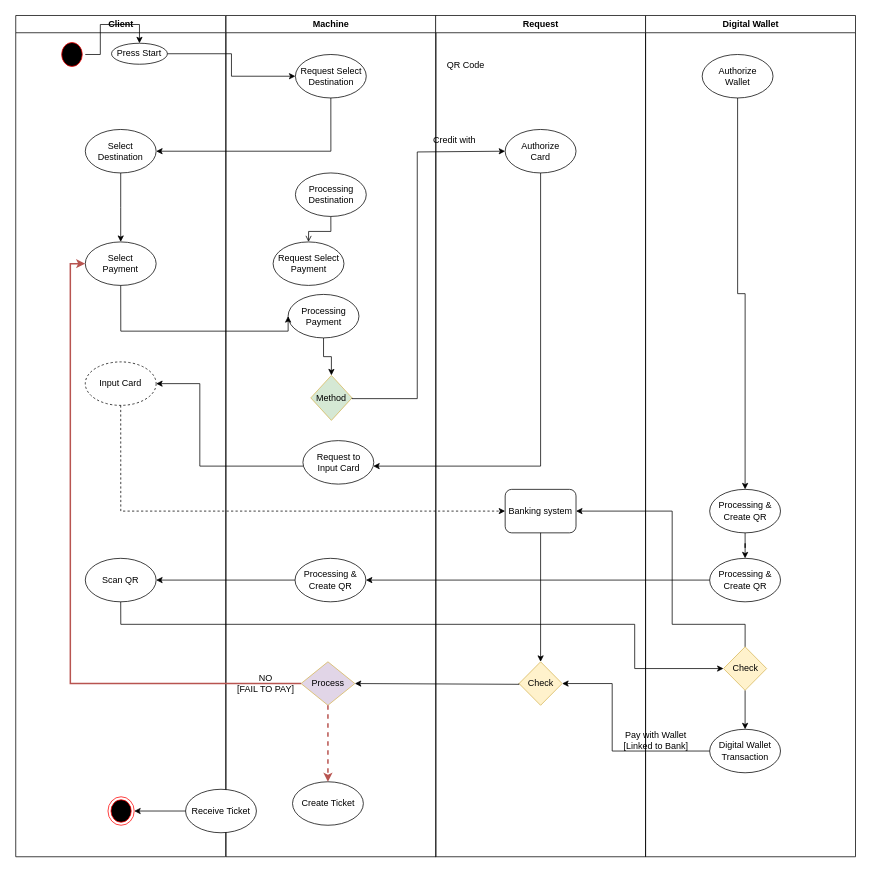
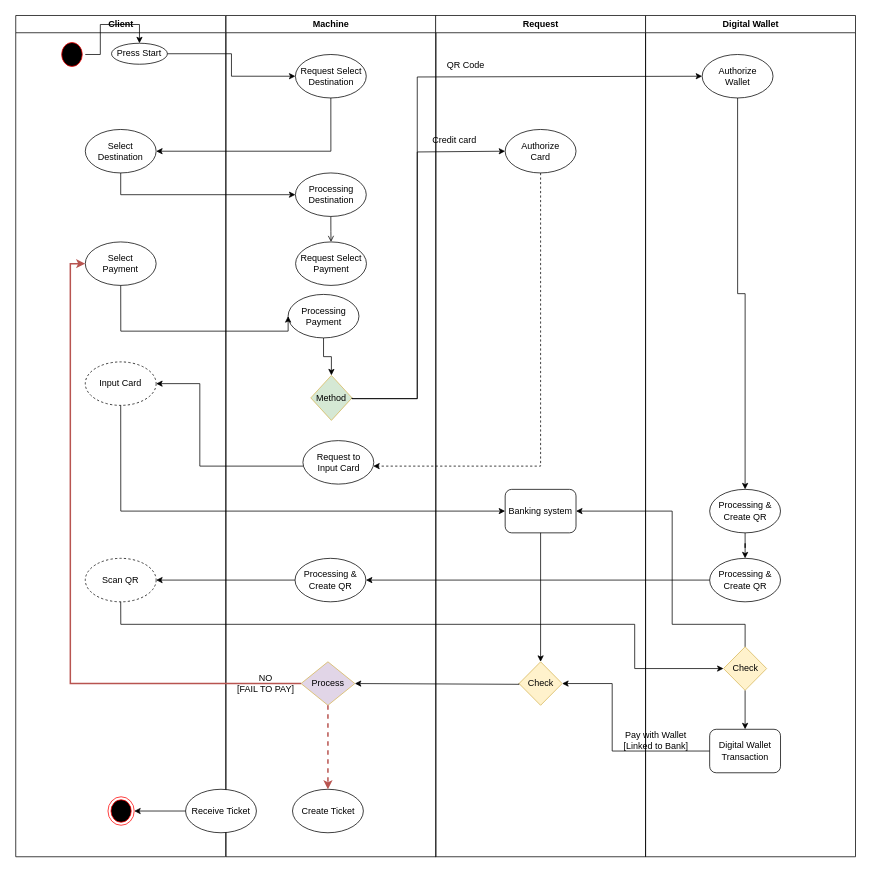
edge "Method" -> "Authorize Wallet": added
node "Credit with": label "Credit with" -> "Credit card"
edge "Select Destination" -> "Select Payment": now "Select Destination" -> "Processing Destination"
node "Request Select Payment": moved (309, 264) -> (331, 264)
edge "Authorize Card" -> "Request to Input Card": style solid -> dashed
edge "Input Card" -> "Banking system": style dashed -> solid
node "Scan QR": style solid -> dashed
node "Digital Wallet Transaction": shape ellipse -> rounded rectangle
node "Create Ticket": moved (328, 804) -> (328, 811)
